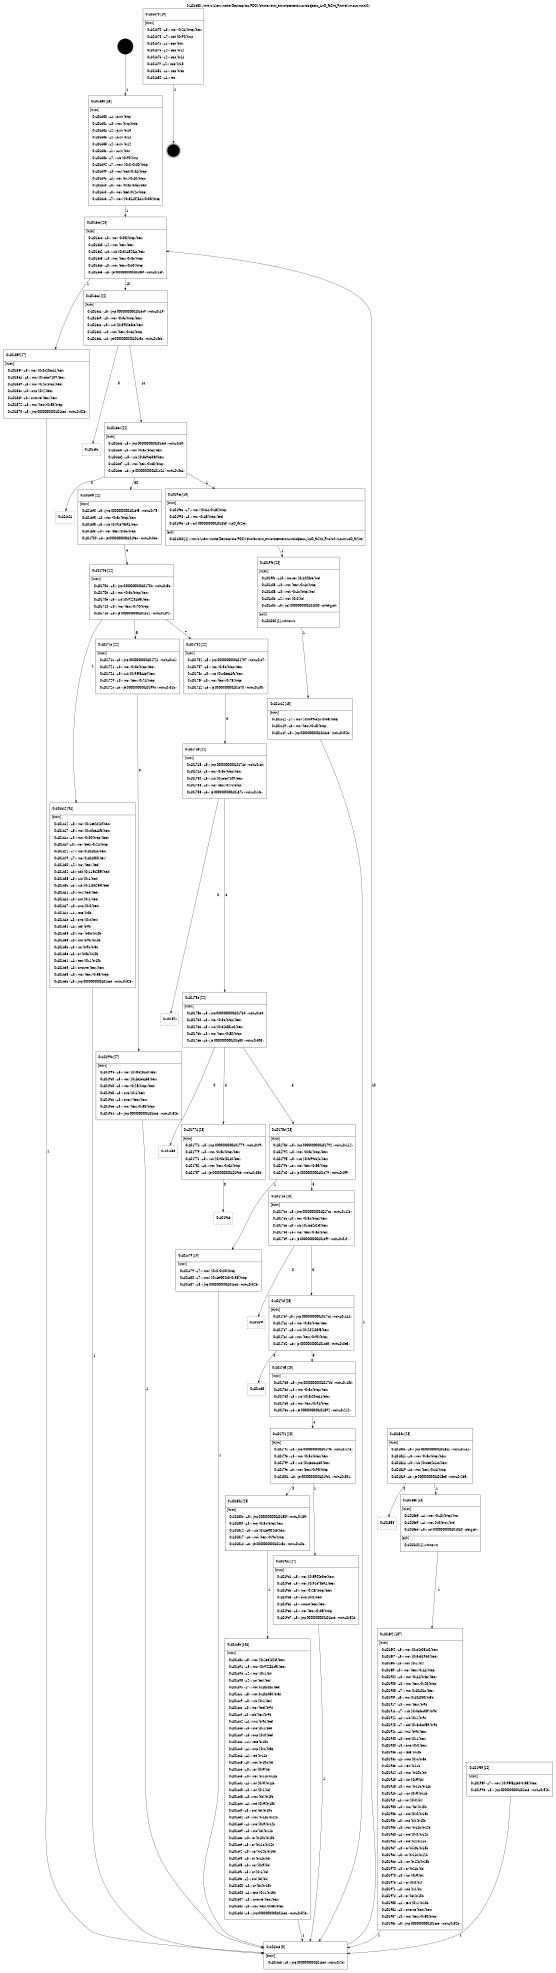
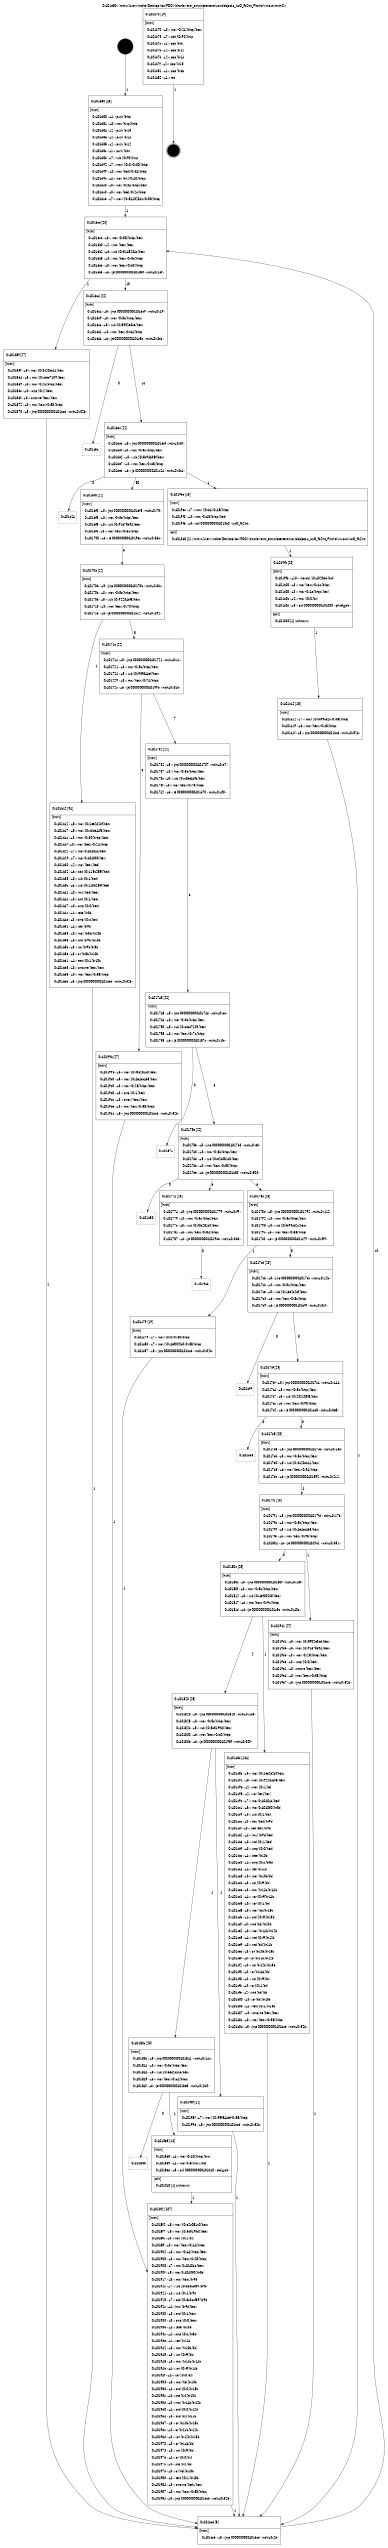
edge "0x401706 [22]" -> "0x401732 [22]": now "0x40171c [22]" -> "0x401732 [22]"
edge "0x401a79 [19]" -> "0x401ba6 [5]": now "0x401a79 [19]" -> "0x4018f2 [157]"
node "0x401823 [25]": added
